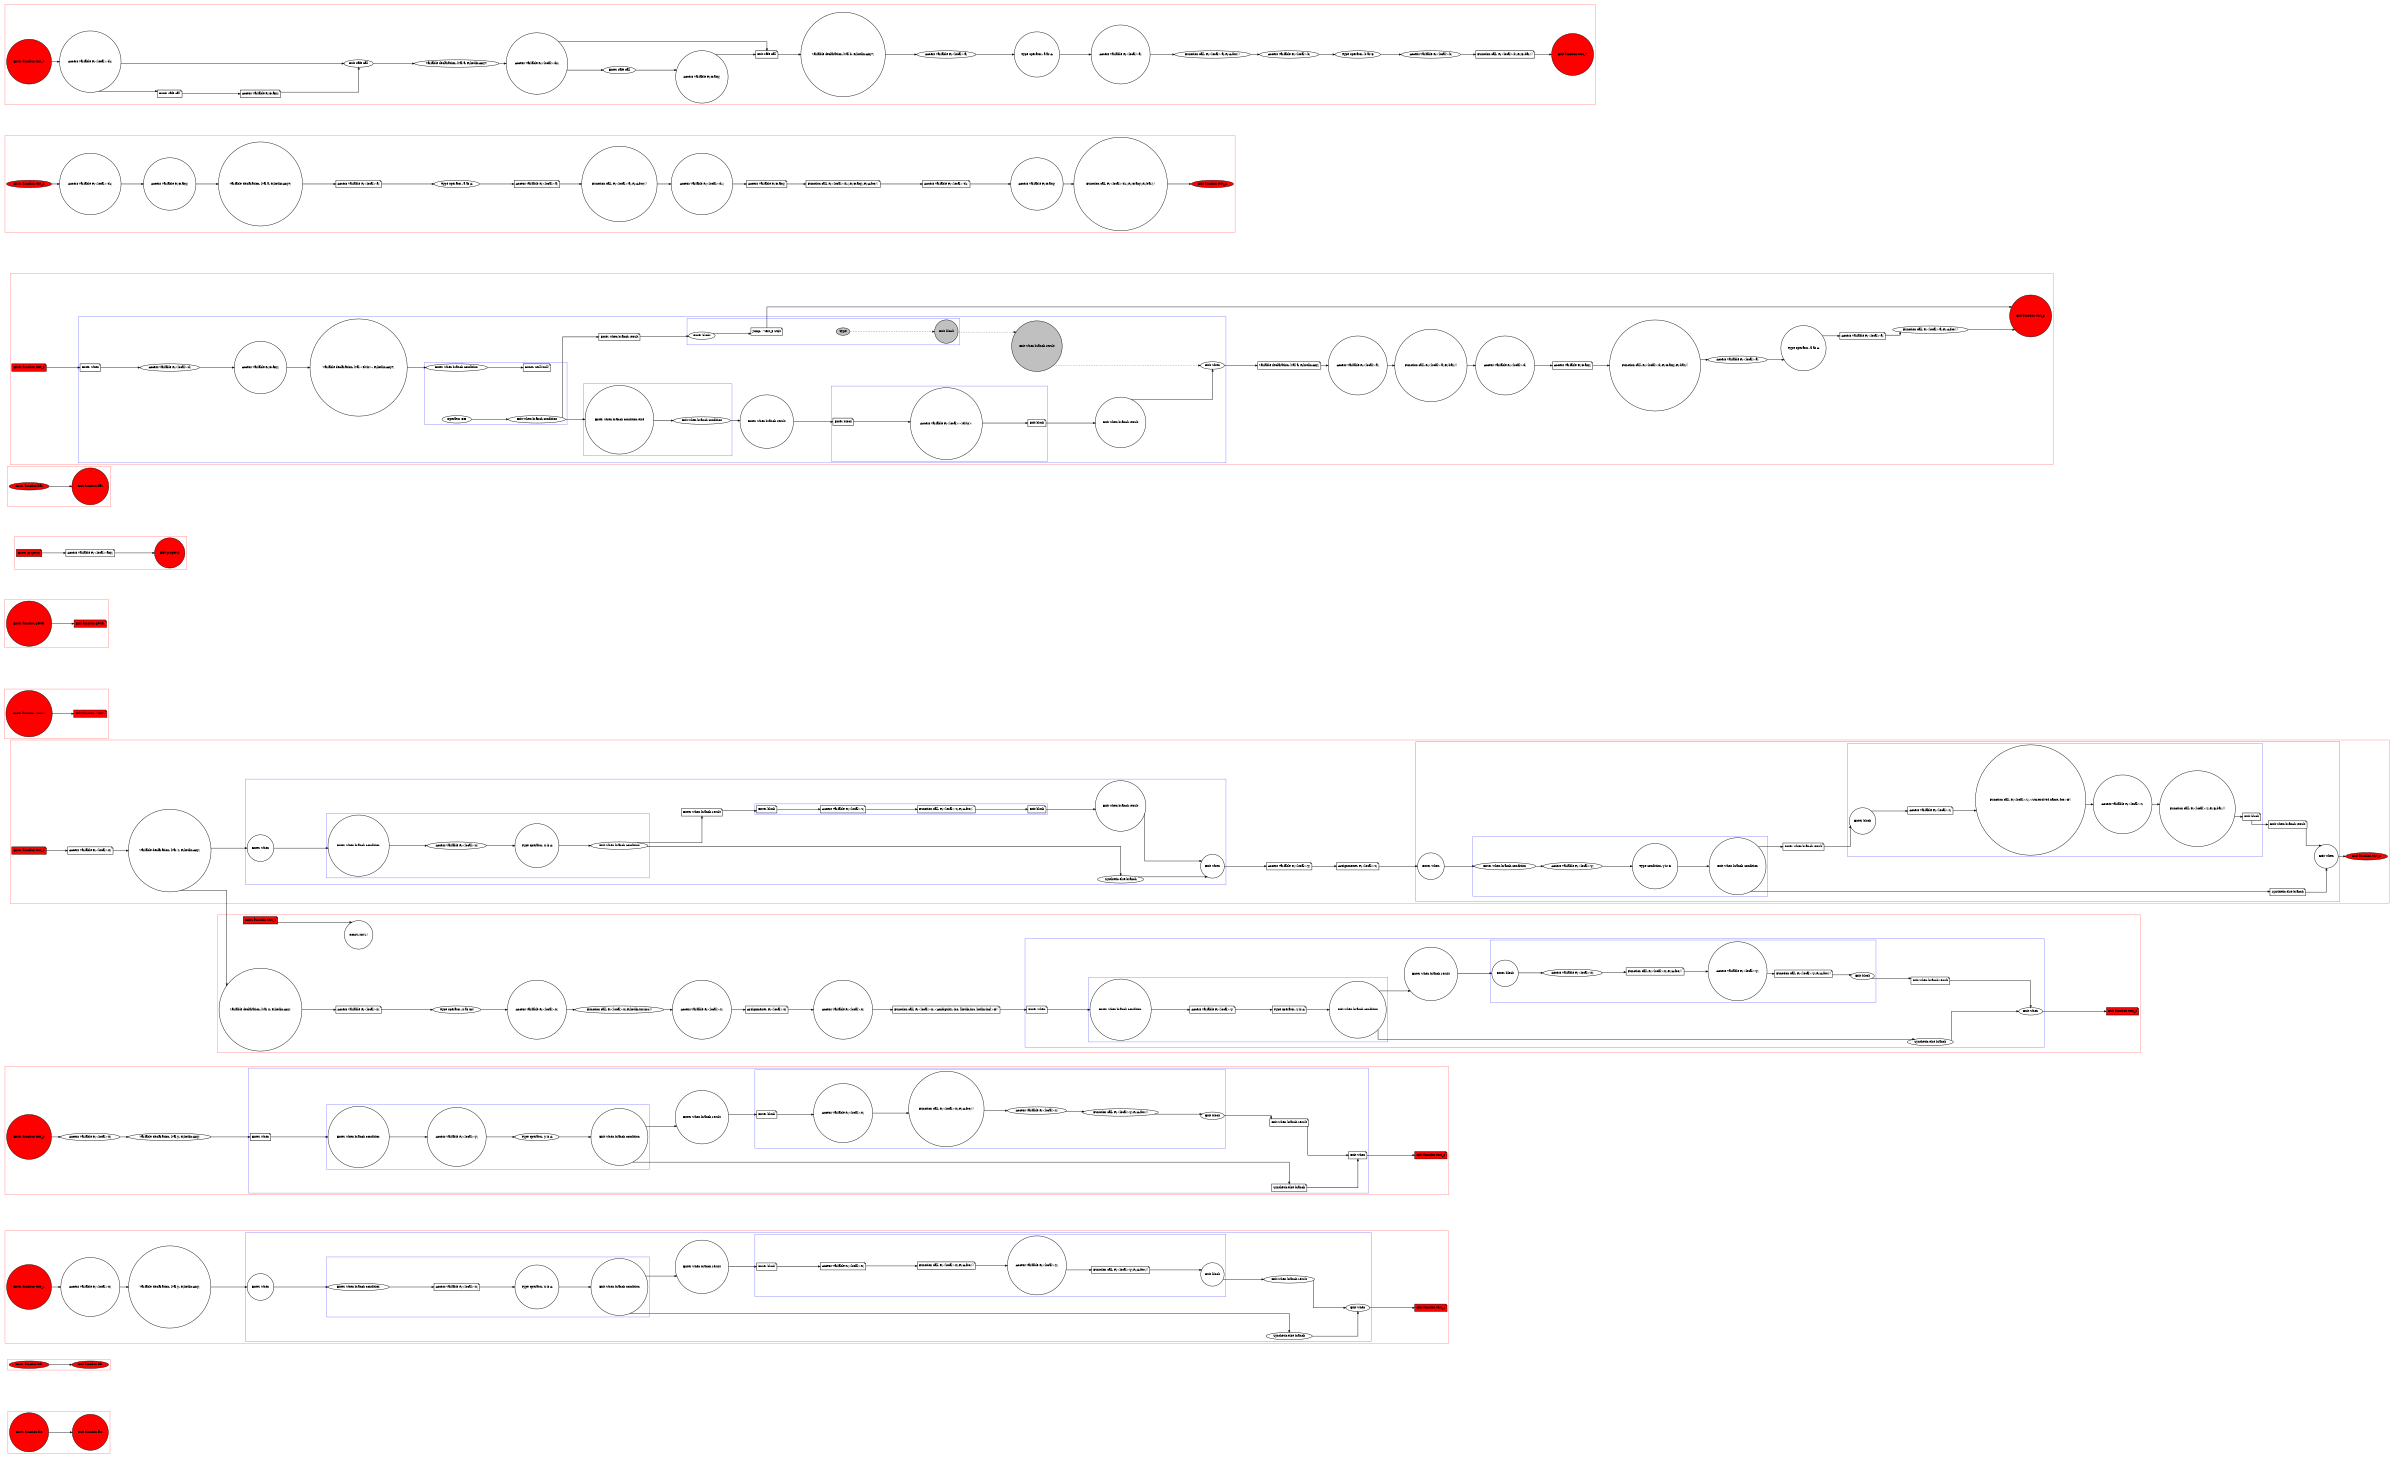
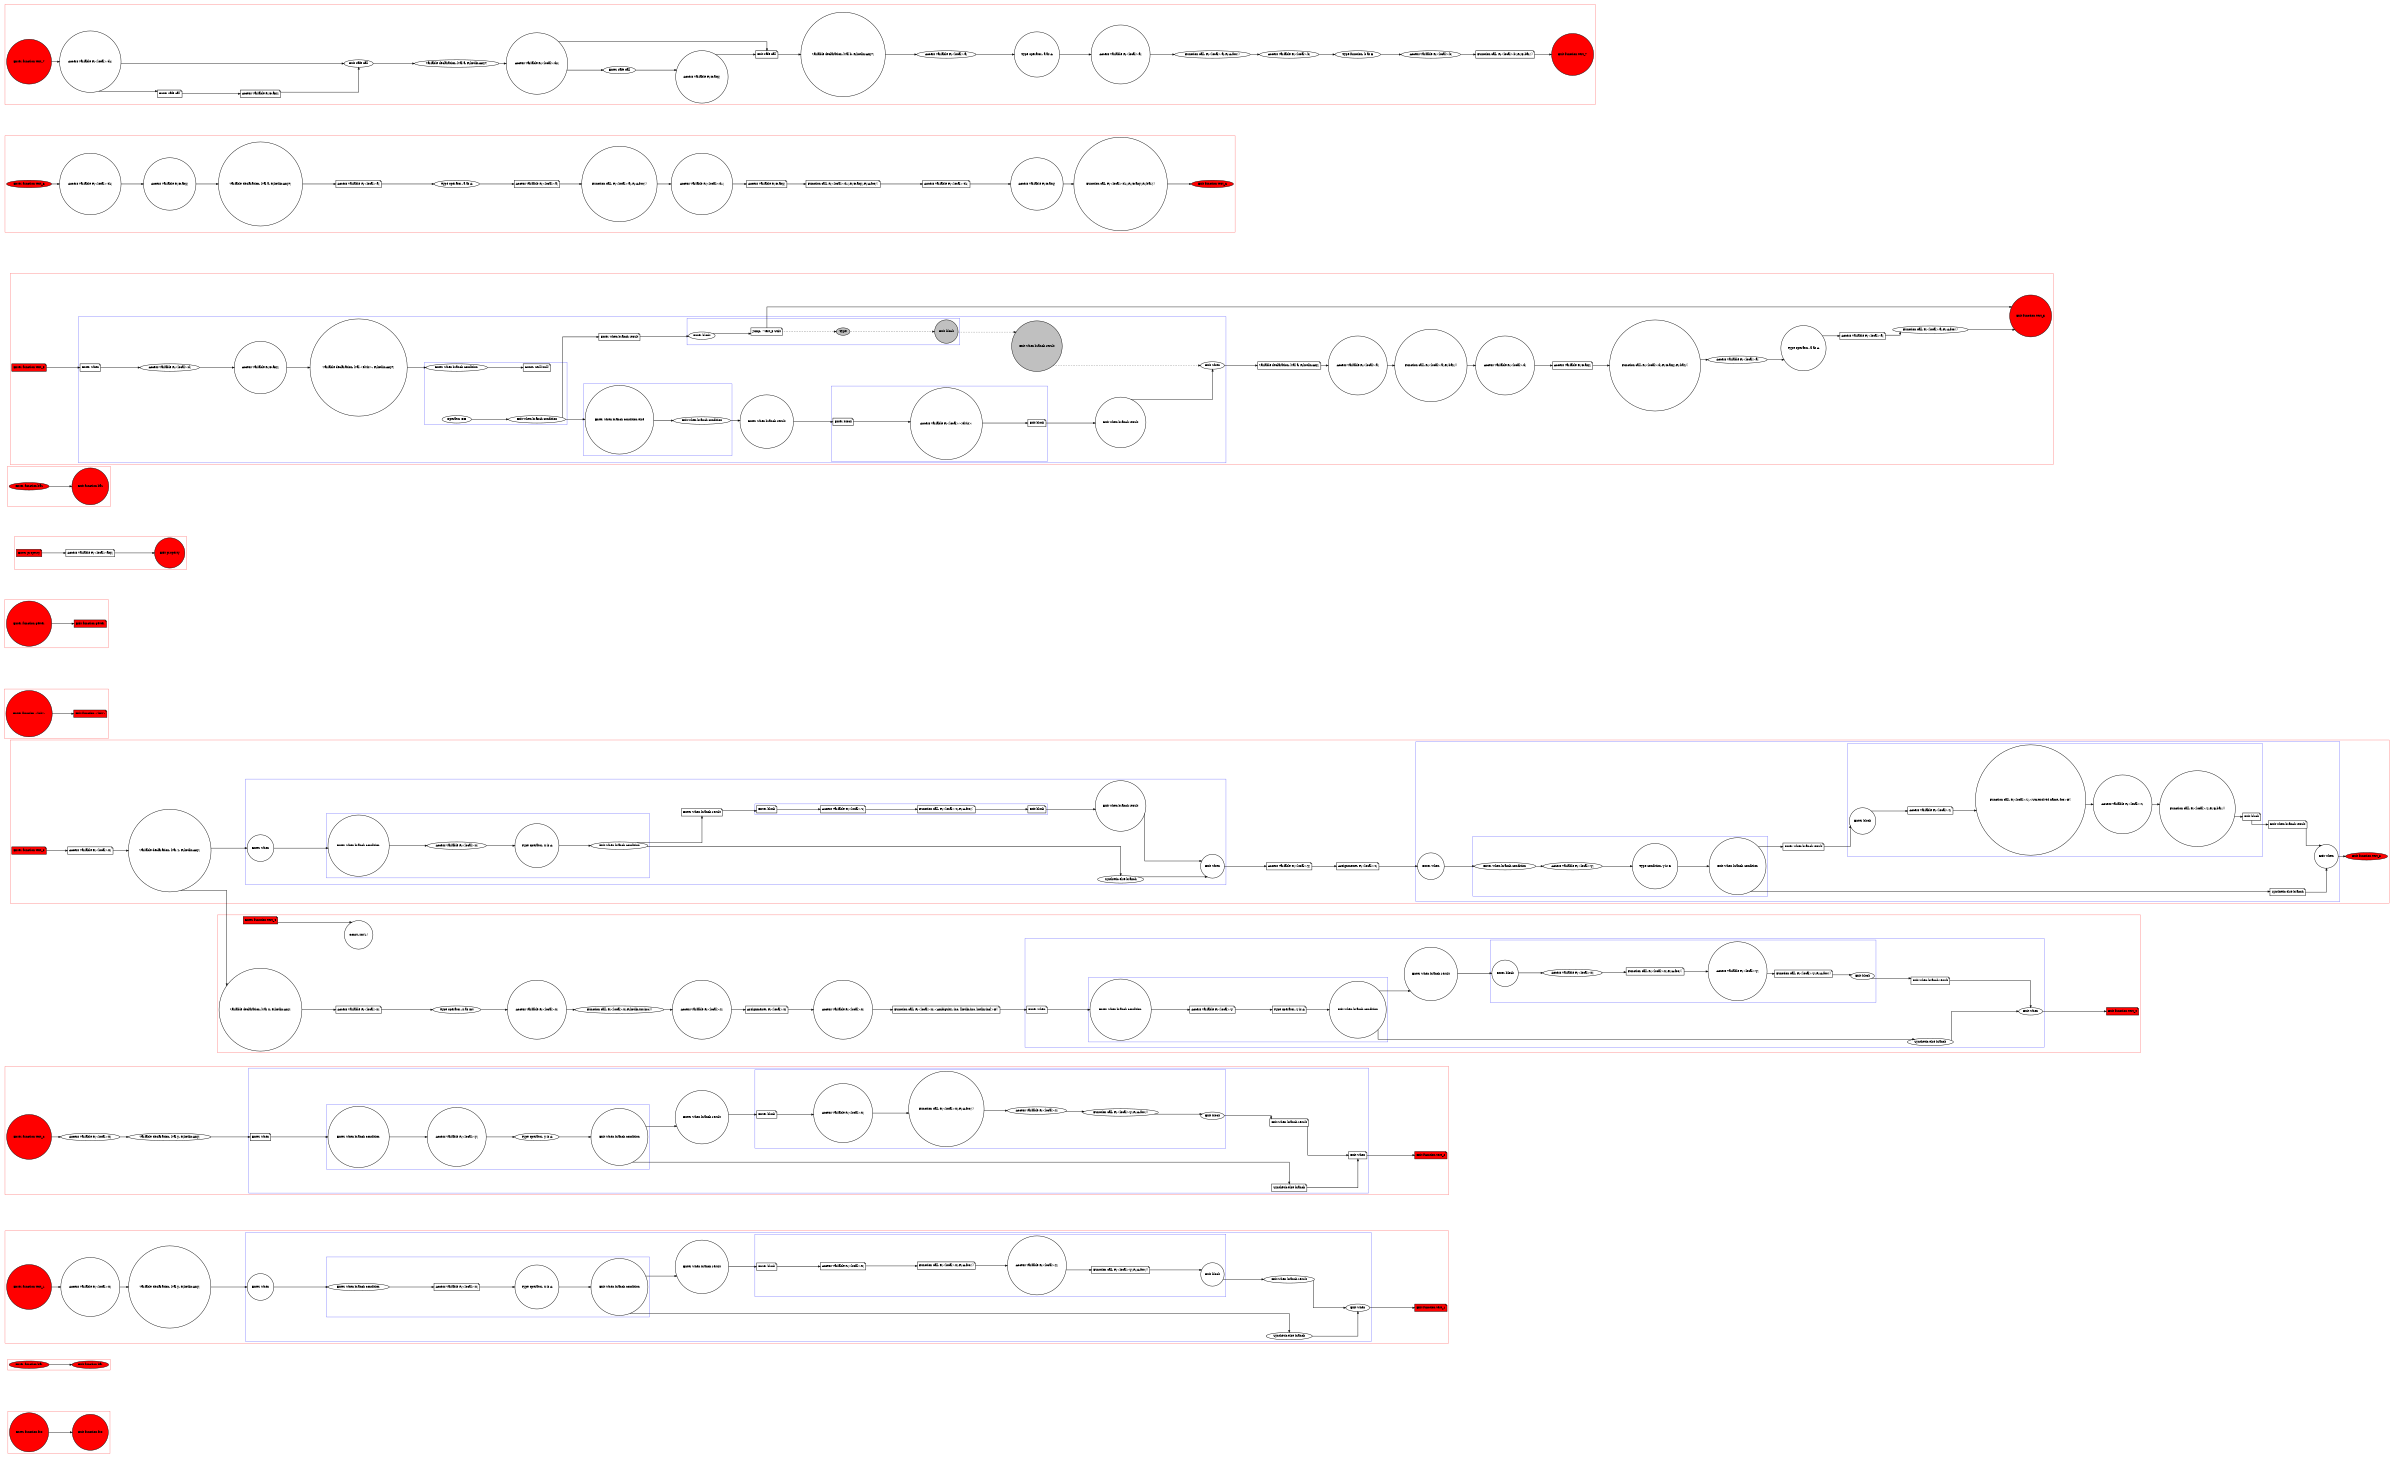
node "Type operator: b as B": label "Type operator: b as B" -> "Type function: b as B"
edge "Jump: ^test_5 Unit" -> "Type": added
